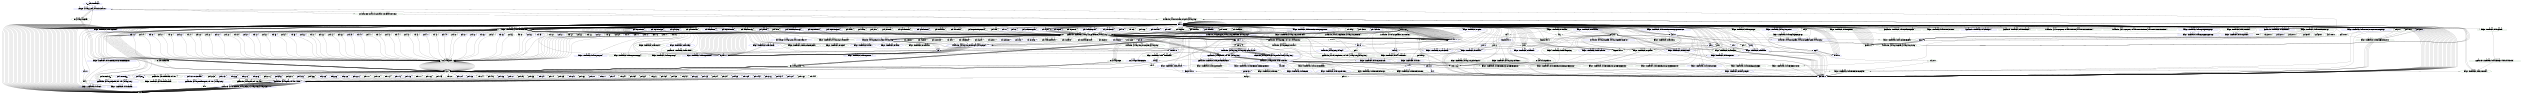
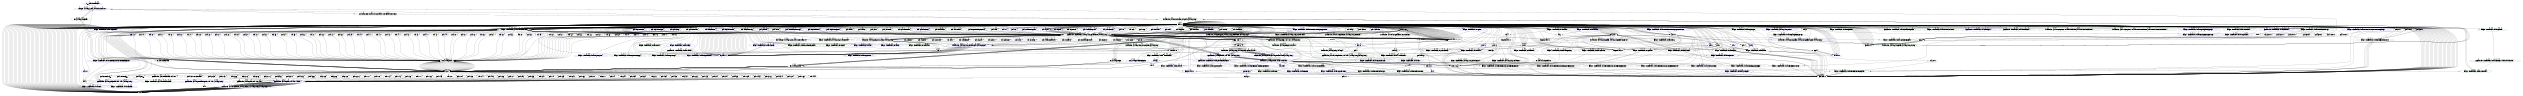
node "store.i i32": added
